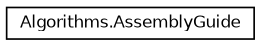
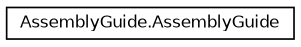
node "Algorithms.AssemblyGuide": label "Algorithms.AssemblyGuide" -> "AssemblyGuide.AssemblyGuide"
